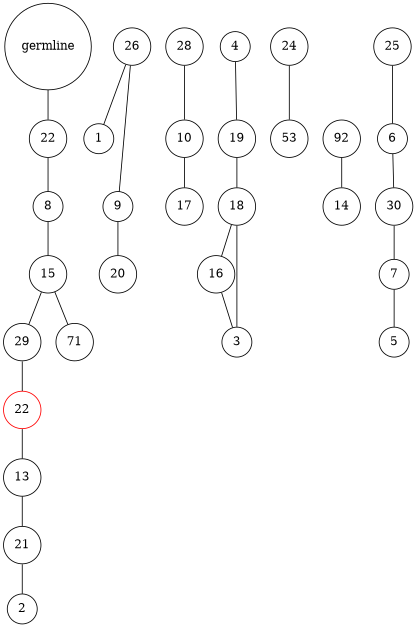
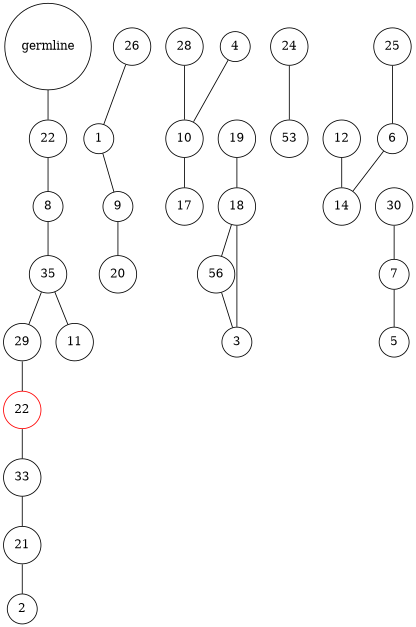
edge "4" -- "19": now "4" -- "10"
edge "26" -- "9": now "1" -- "9"
node "92": label "92" -> "12"
edge "6" -- "30": now "6" -- "14"
node "15": label "15" -> "35"
node "16": label "16" -> "56"
node "71": label "71" -> "11"
node "13": label "13" -> "33"
